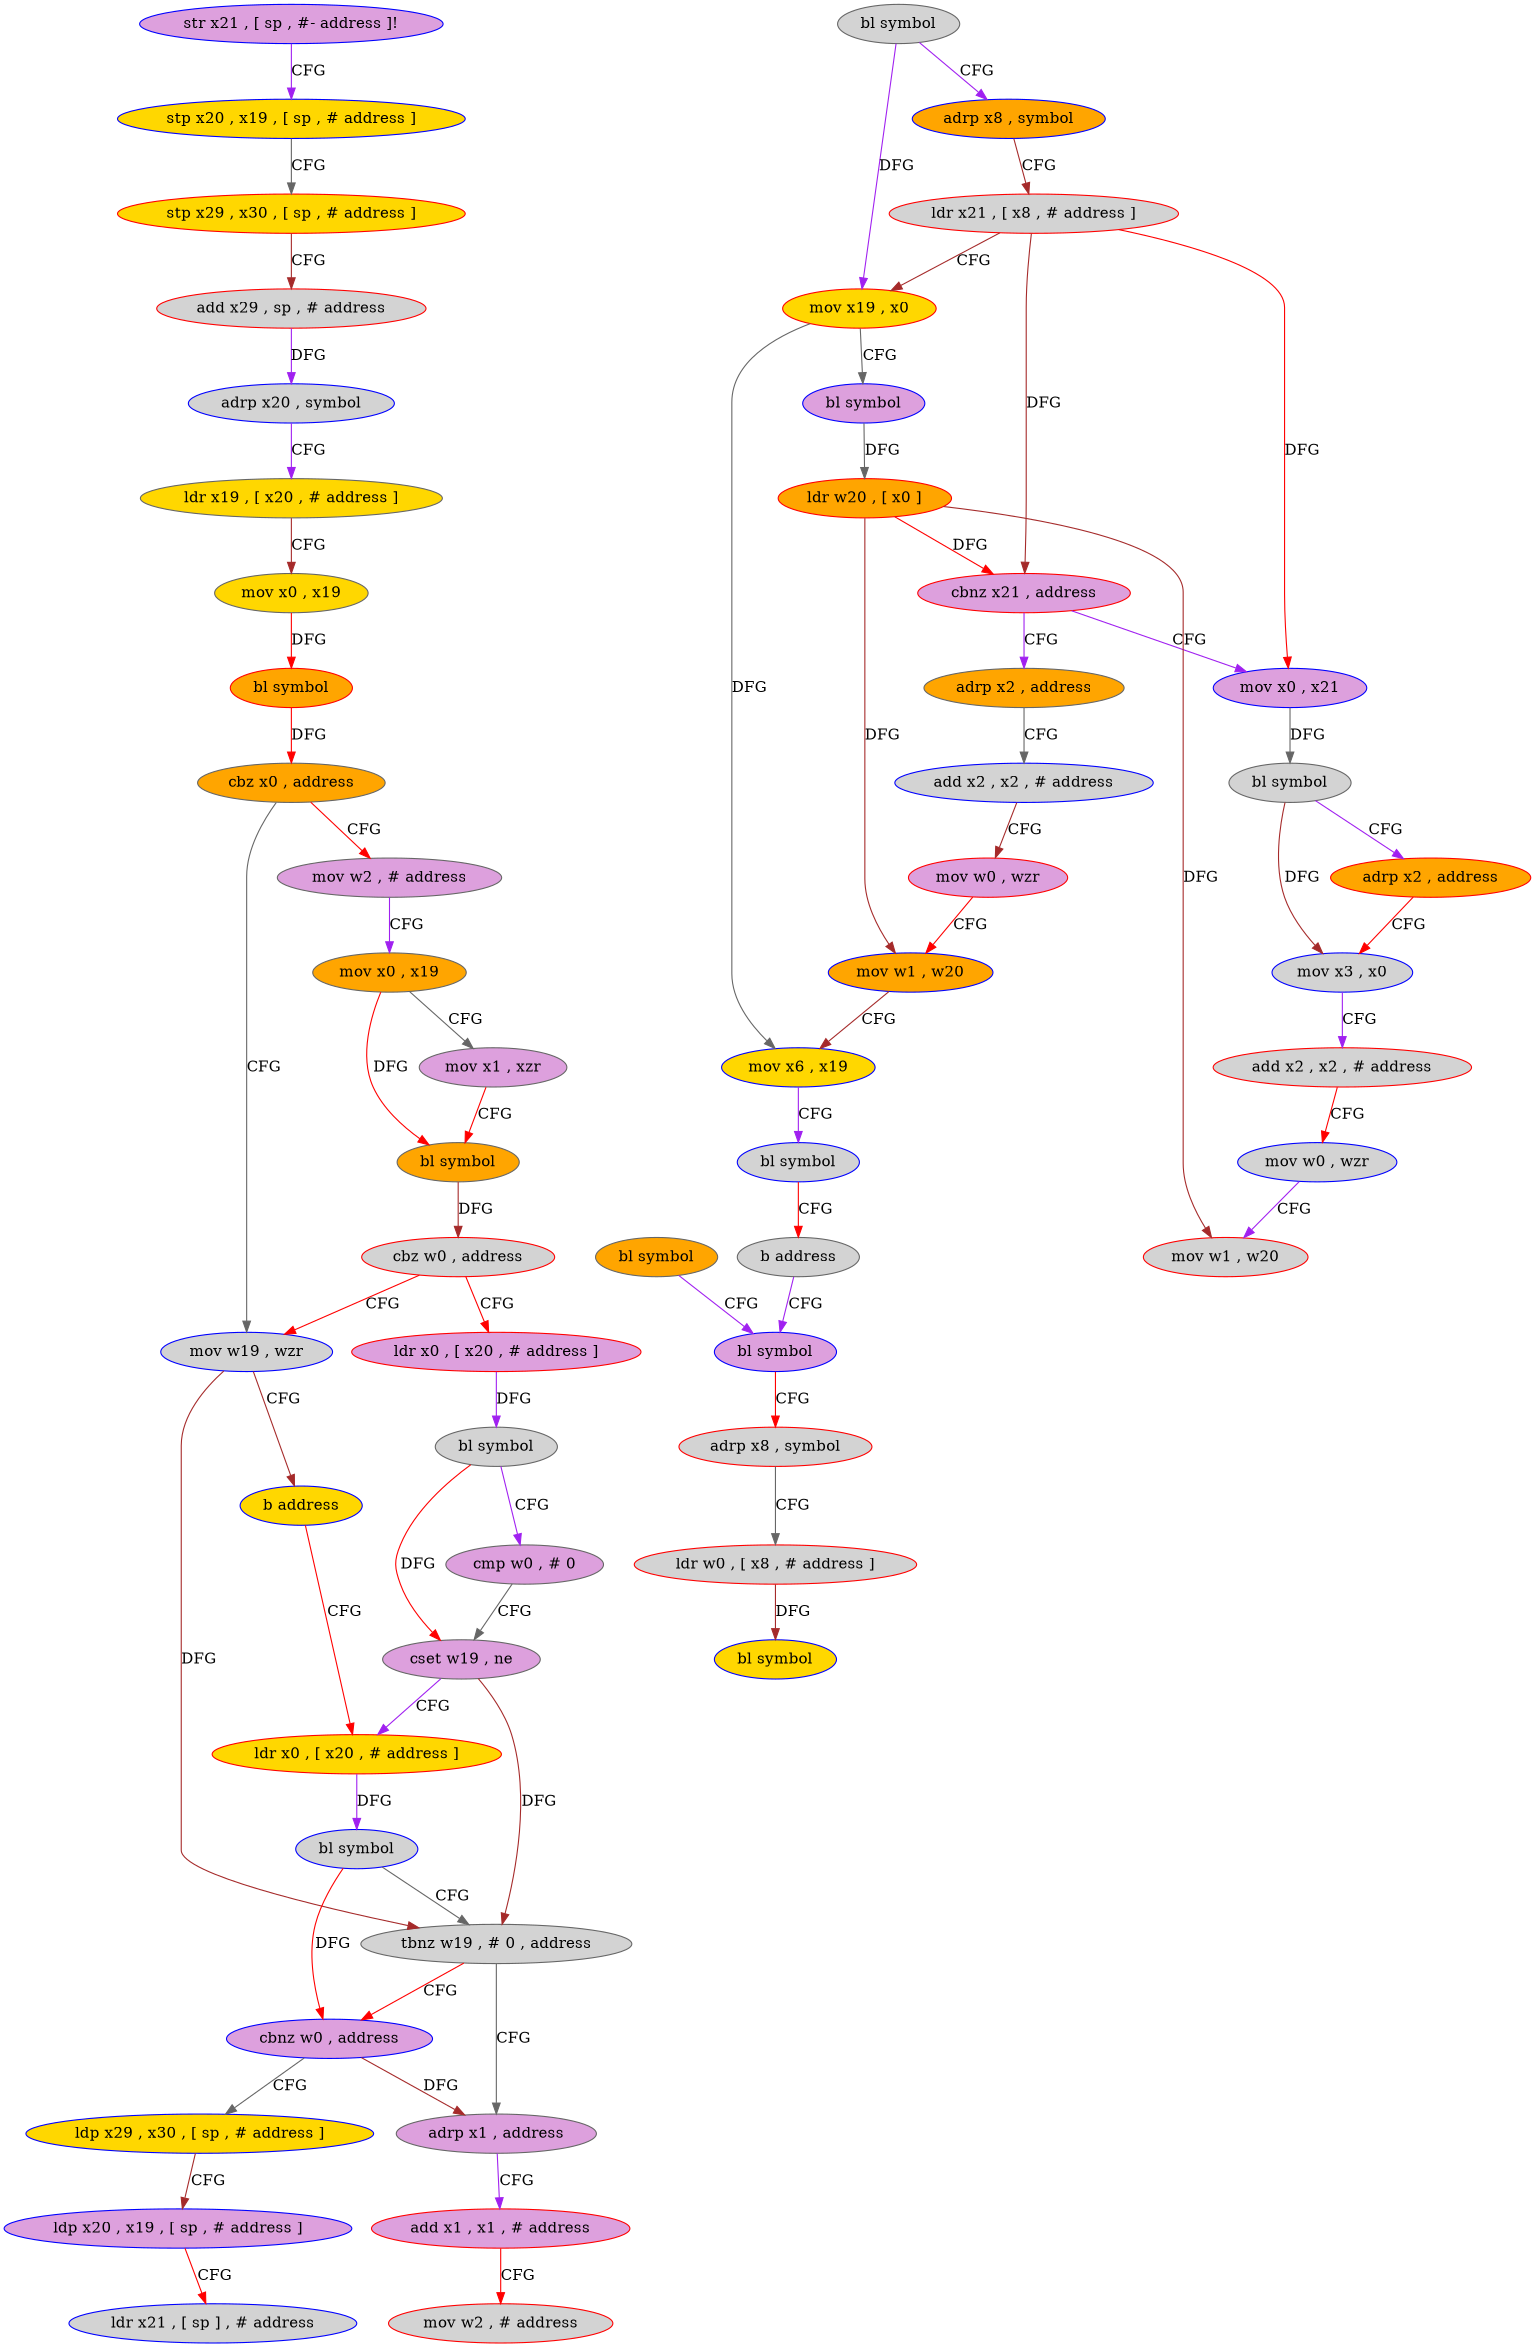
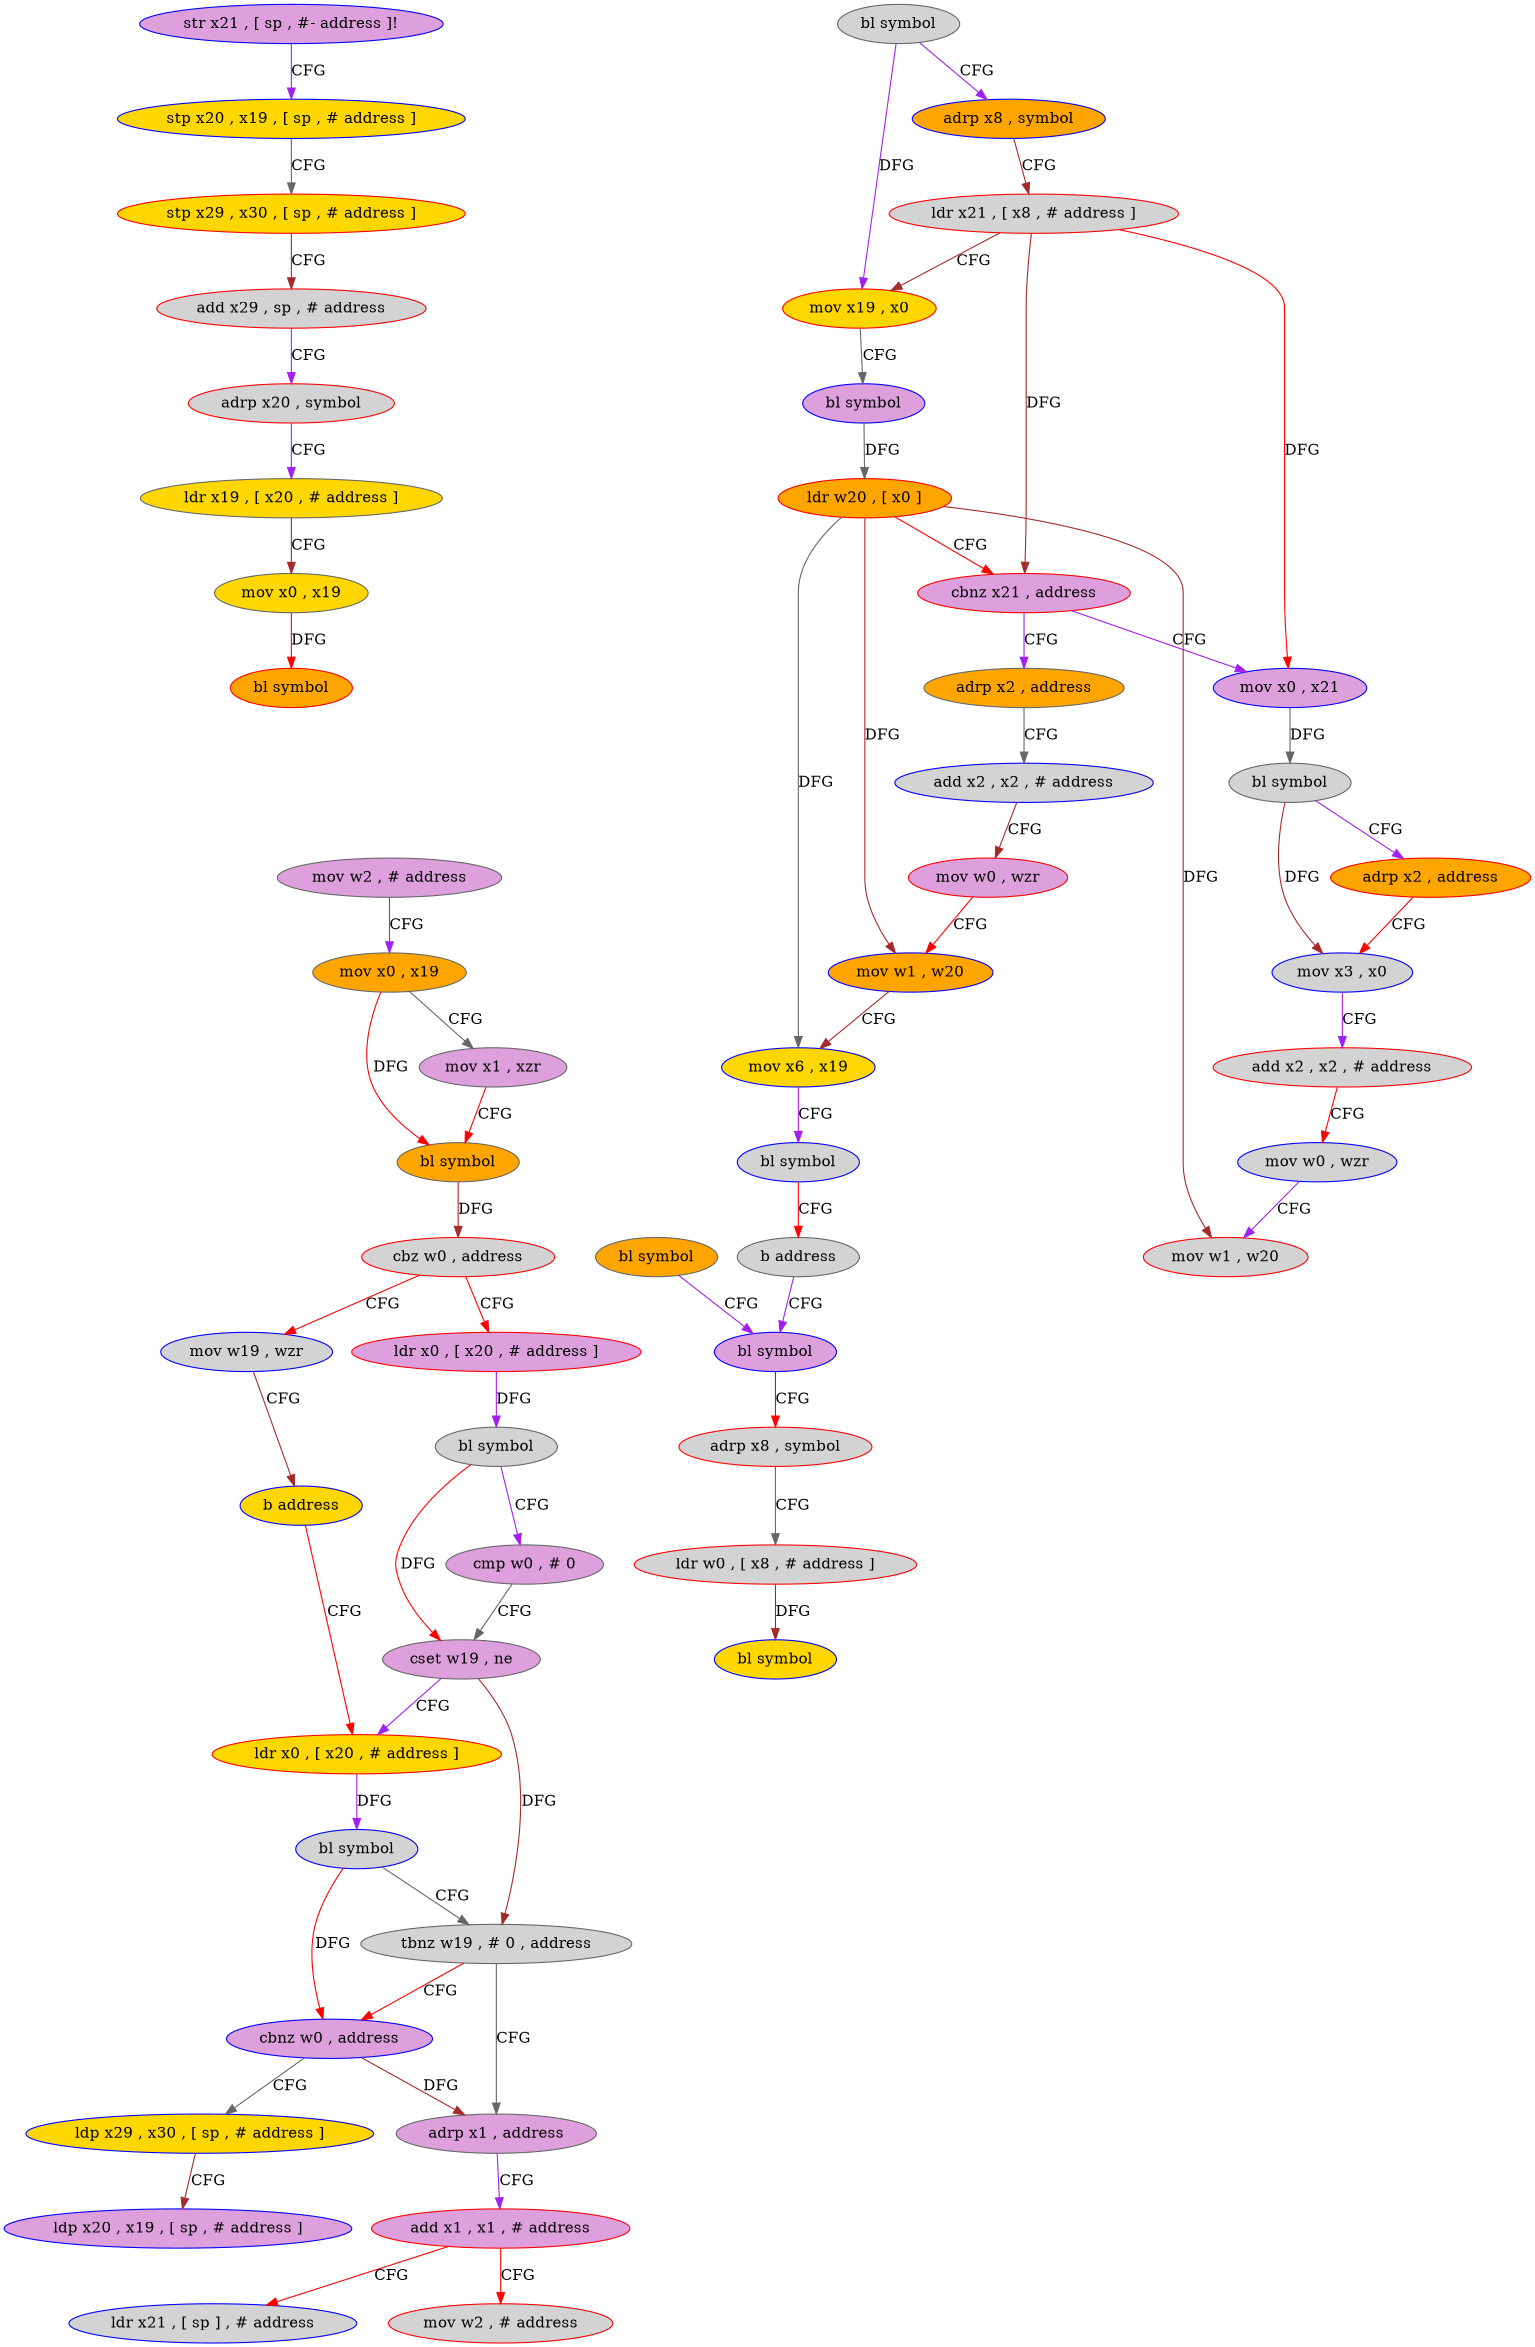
edge "add x29 , sp , # address" -> "adrp x20 , symbol": label "DFG" -> "CFG"
node "adrp x20 , symbol": color blue -> red
edge "ldr w20 , [ x0 ]" -> "cbnz x21 , address": label "DFG" -> "CFG"
edge "mov x19 , x0" -> "mov x6 , x19": now "ldr w20 , [ x0 ]" -> "mov x6 , x19"
node "cbz x0 , address": removed
edge "mov w19 , wzr" -> "tbnz w19 , # 0 , address": removed, label "DFG"
edge "ldp x20 , x19 , [ sp , # address ]" -> "ldr x21 , [ sp ] , # address": now "add x1 , x1 , # address" -> "ldr x21 , [ sp ] , # address"
